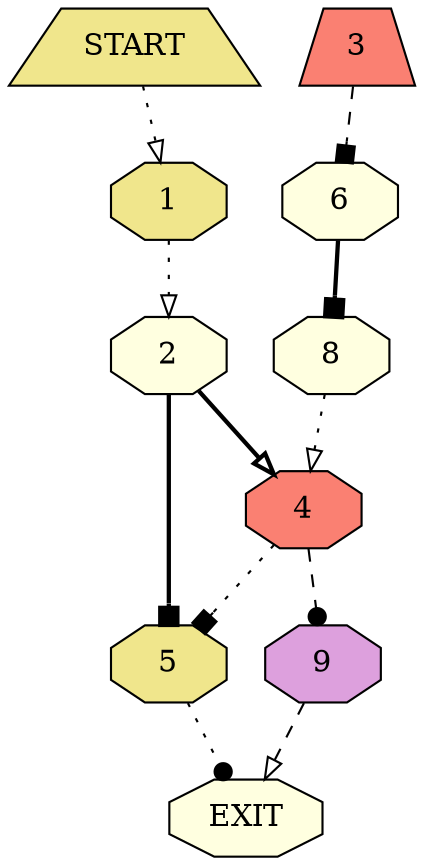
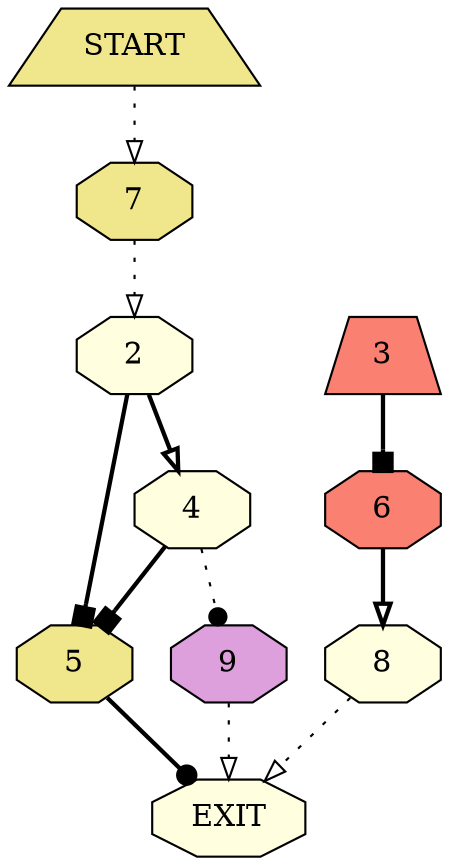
edge "3" -> "6": style dashed -> bold
node "1": label "1" -> "7"
node "6": fillcolor lightyellow -> salmon
edge "6" -> "8": arrowhead box -> onormal
edge "8" -> "4": now "8" -> "EXIT"
node "4": fillcolor salmon -> lightyellow
edge "4" -> "9": style dashed -> dotted
edge "4" -> "5": style dotted -> bold
edge "9" -> "EXIT": style dashed -> dotted
edge "5" -> "EXIT": style dotted -> bold
